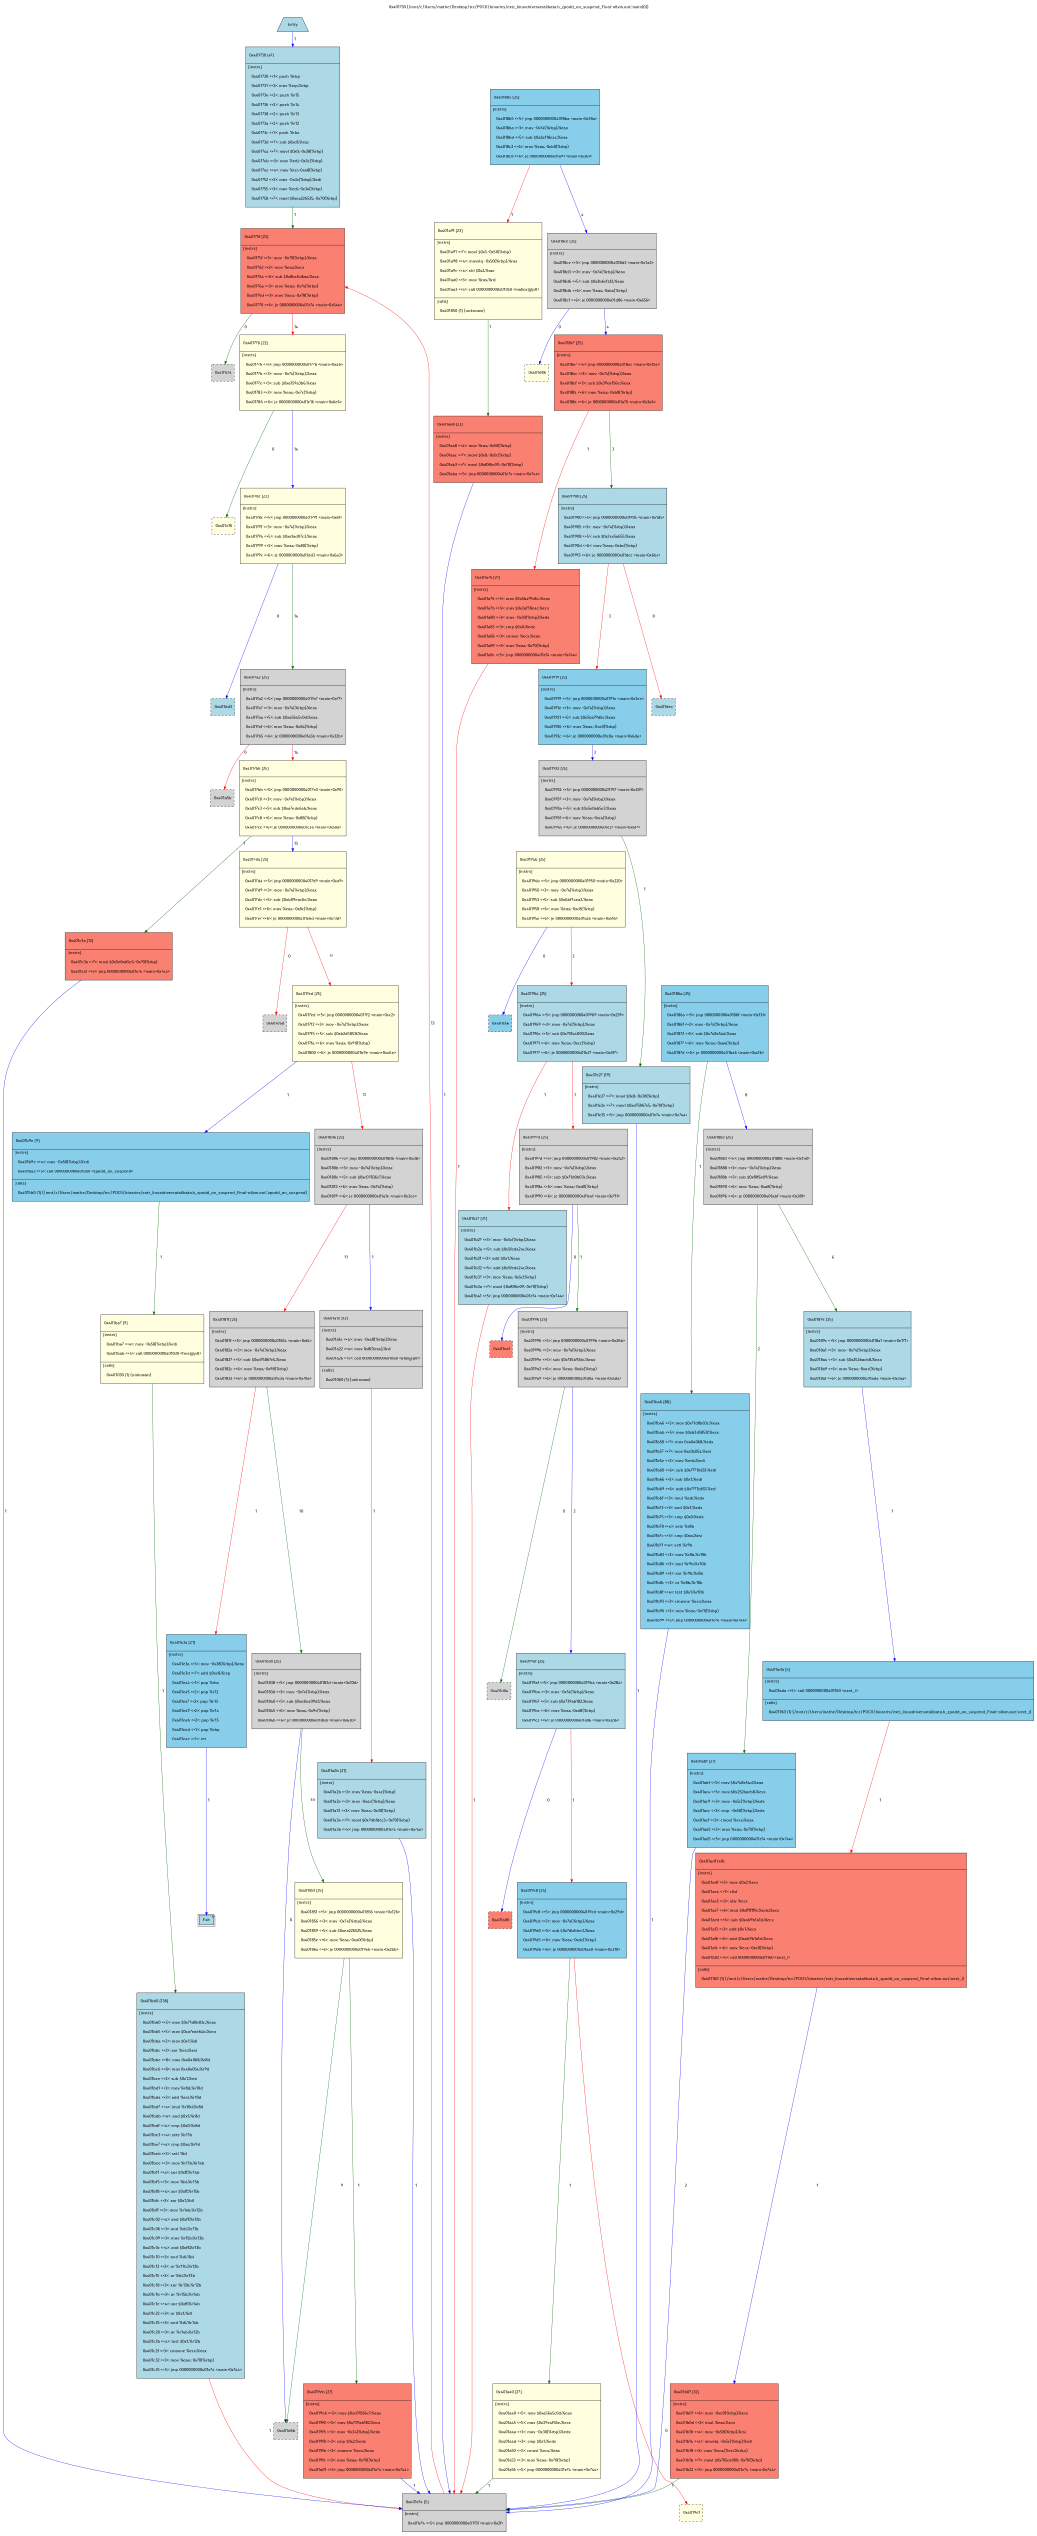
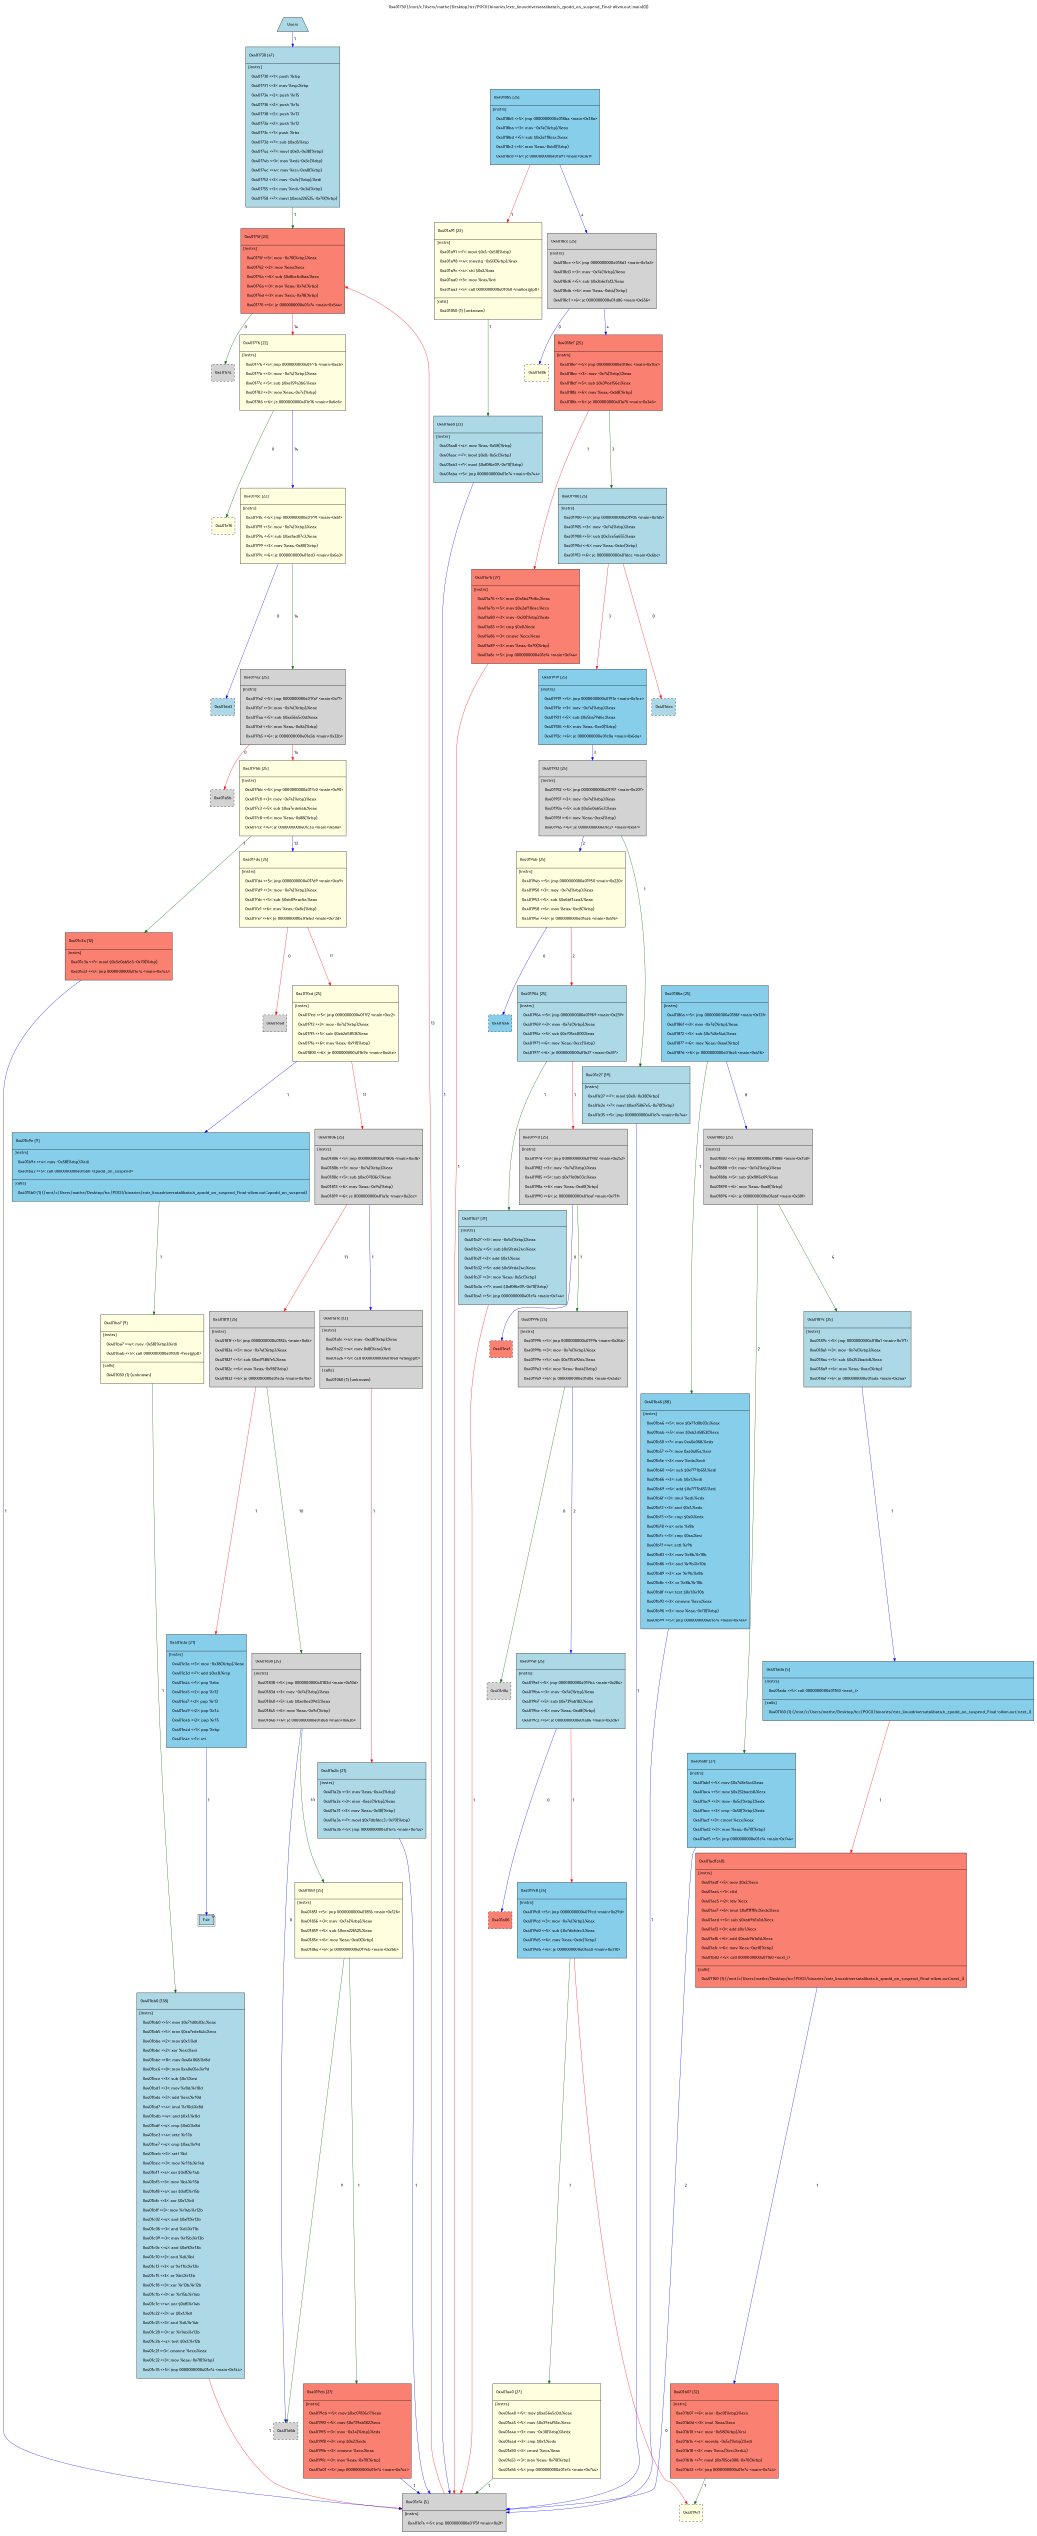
node "Entry": label "Entry" -> "Users"
node "0x401aa8 [23]": fillcolor salmon -> lightblue
edge "0x401932 [25]" -> "0x40194b [25]": added, label "2"
edge "0x401964 [25]" -> "0x401b27 [31]": color red -> darkgreen
edge "0x401b07 [32]" -> "0x401e74 [5]": now "0x401b07 [32]" -> "0x4019e1"
